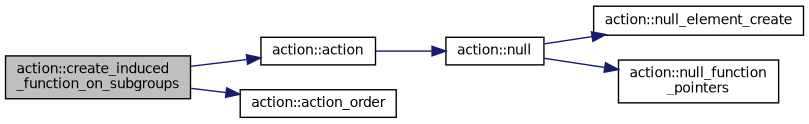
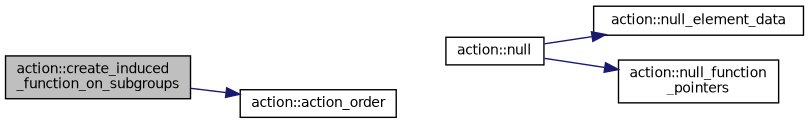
node "action::null_element_create": label "action::null_element_create" -> "action::null_element_data"
node "action::action": removed
